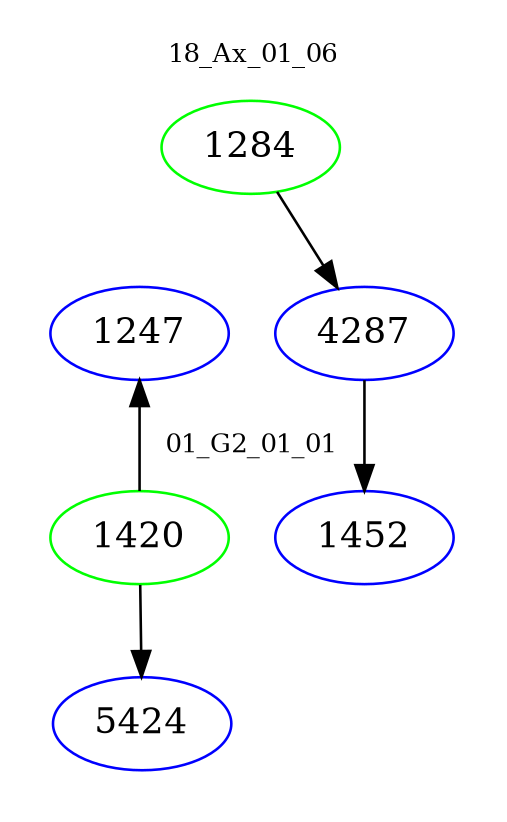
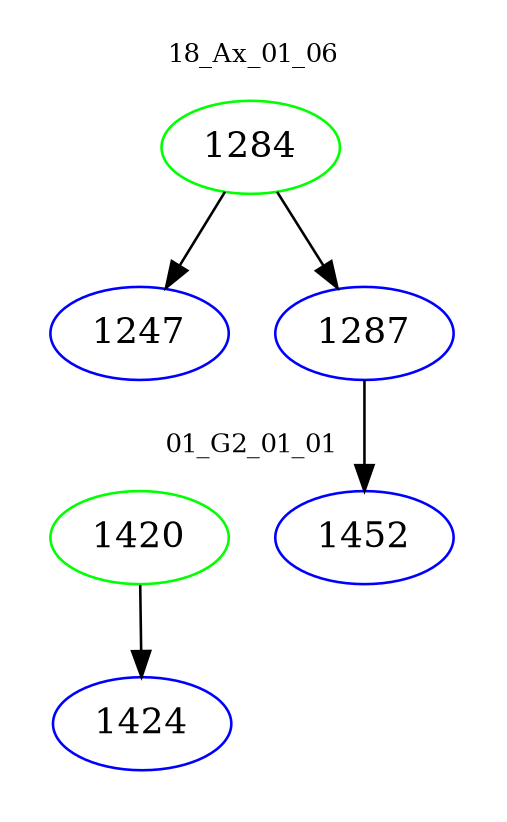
node "4287": label "4287" -> "1287"
edge "1420" -> "1247": now "1284" -> "1247"
node "5424": label "5424" -> "1424"
